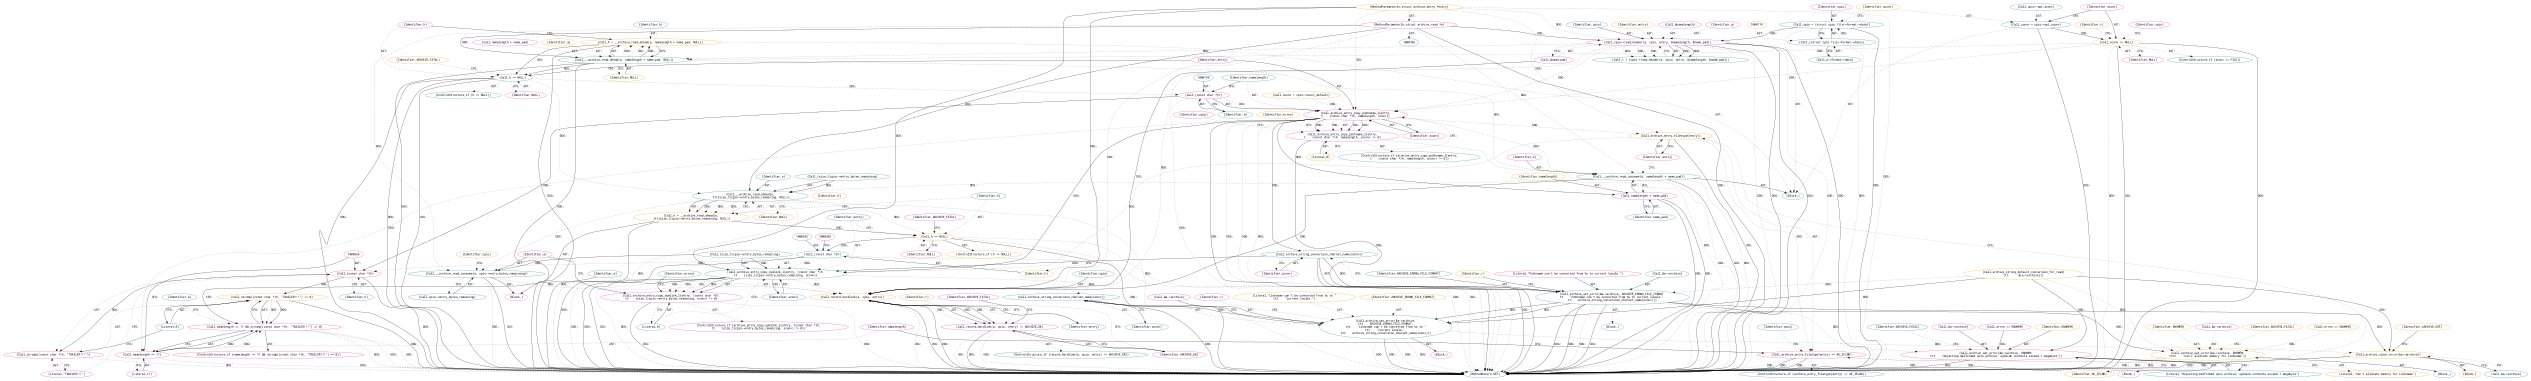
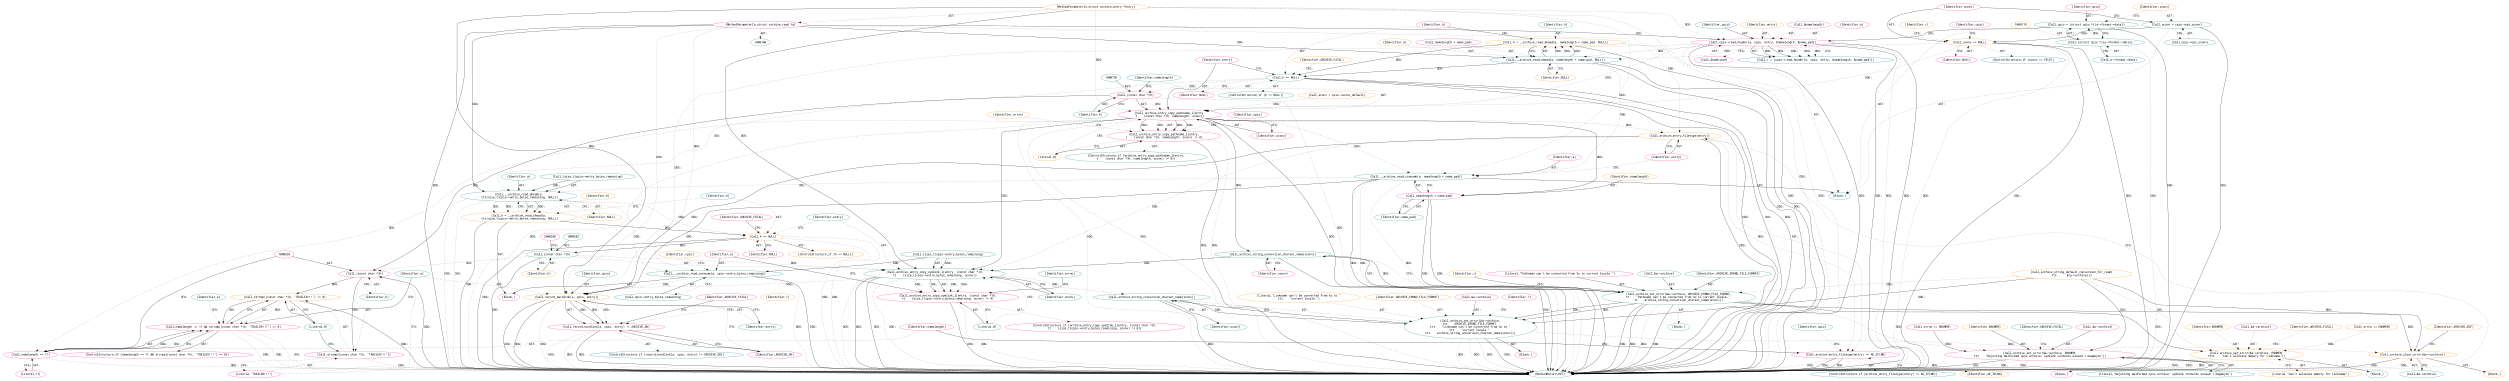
edge "(Call,sconv = cpio->opt_sconv)" -> "(Call,cpio->opt_sconv)": added, label "CFG:"
edge "(Call,&name_pad)" -> "(Call,record_hardlink(a, cpio, entry))": now "(Call,archive_entry_filetype(entry))" -> "(Call,record_hardlink(a, cpio, entry))"
